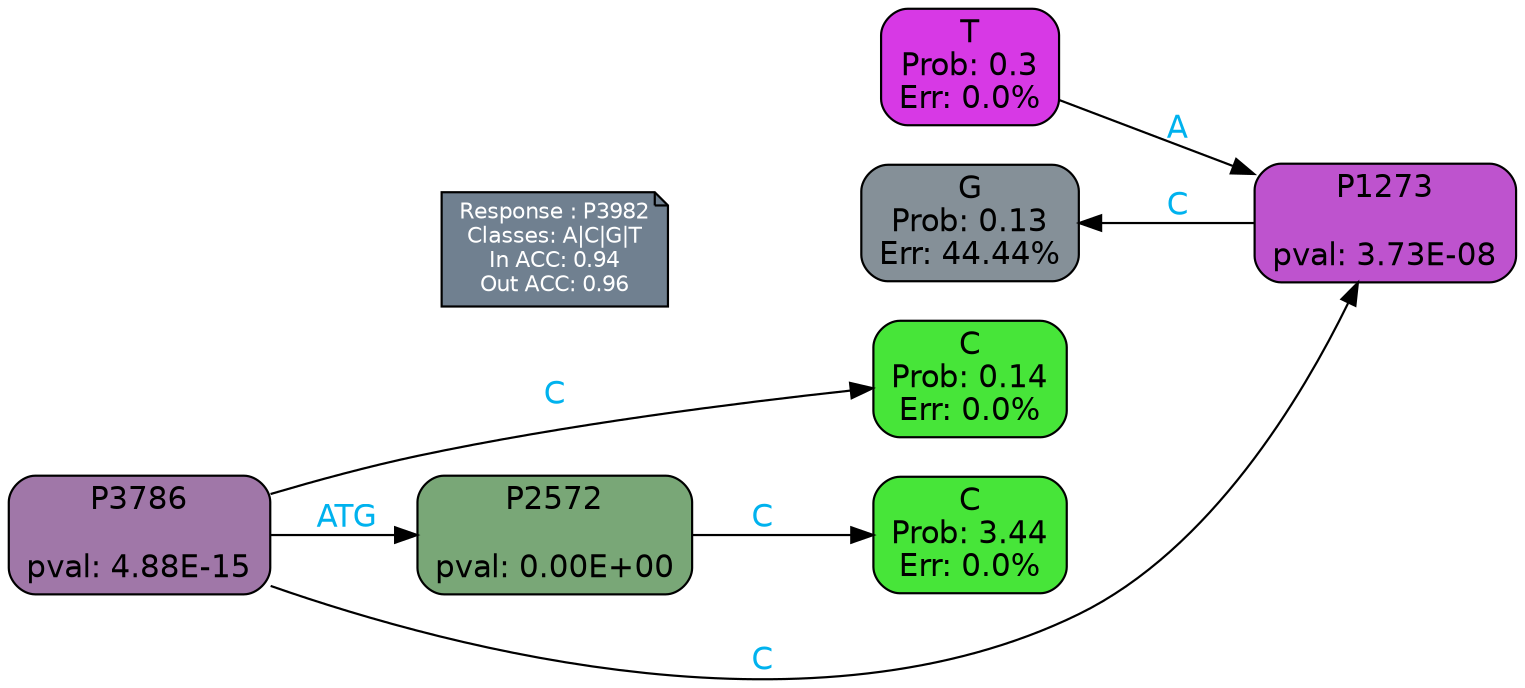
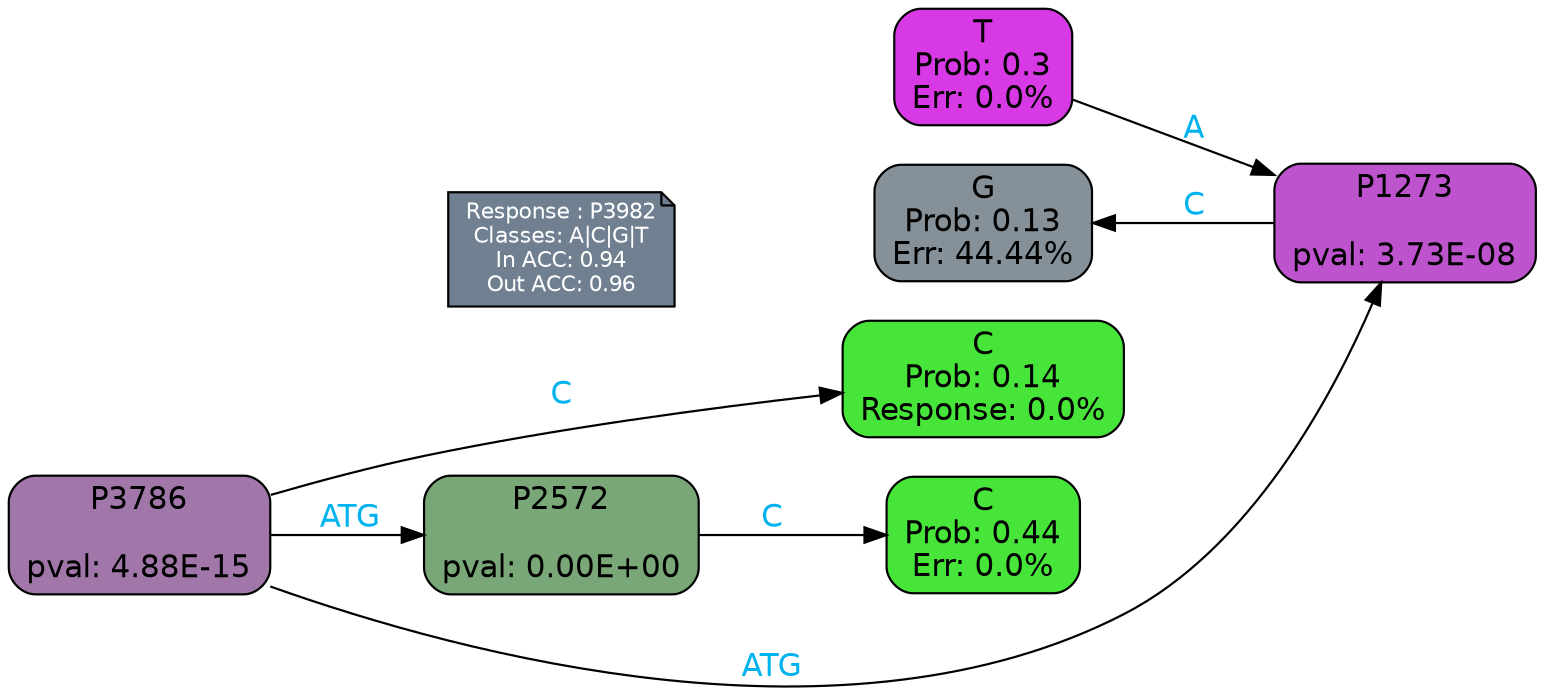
node "C Prob: 0.14 Err: 0.0%": label "C Prob: 0.14 Err: 0.0%" -> "C Prob: 0.14 Response: 0.0%"
node "C Prob: 3.44 Err: 0.0%": label "C Prob: 3.44 Err: 0.0%" -> "C Prob: 0.44 Err: 0.0%"
edge "P3786 pval: 4.88E-15" -> "P1273 pval: 3.73E-08": label "C" -> "ATG"
